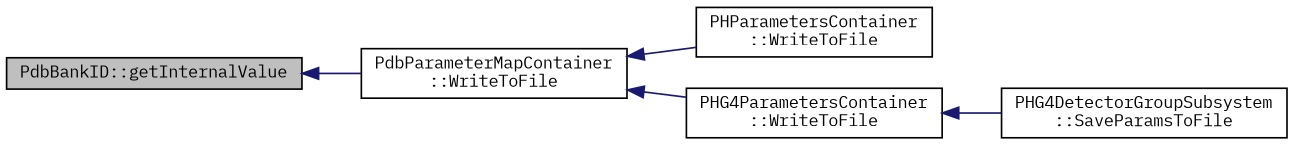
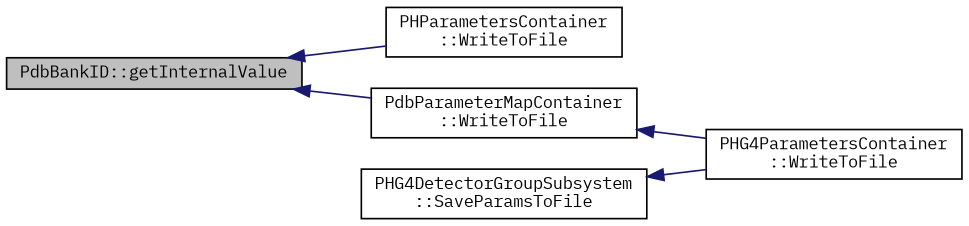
edge "PHParametersContainer ::WriteToFile" -> "PdbParameterMapContainer ::WriteToFile": now "PHParametersContainer ::WriteToFile" -> "PdbBankID::getInternalValue"
edge "PHG4DetectorGroupSubsystem ::SaveParamsToFile" -> "PHG4ParametersContainer ::WriteToFile": reversed
